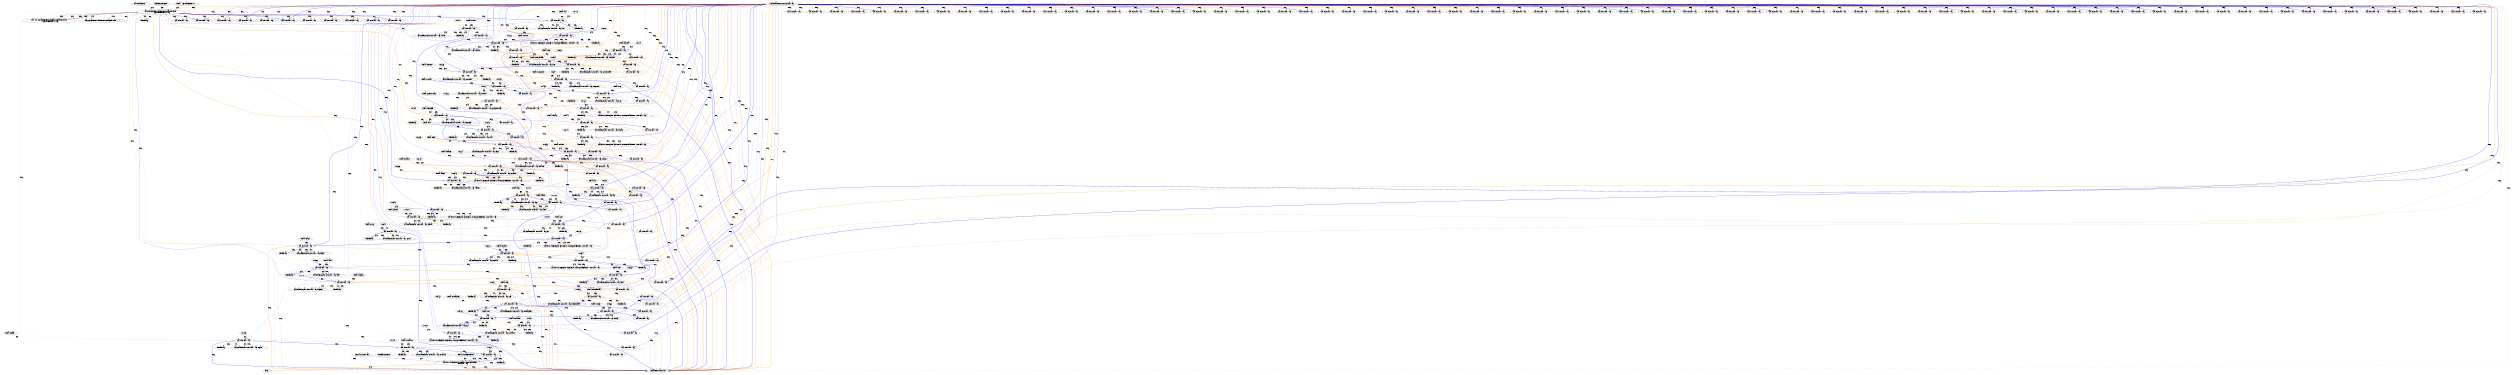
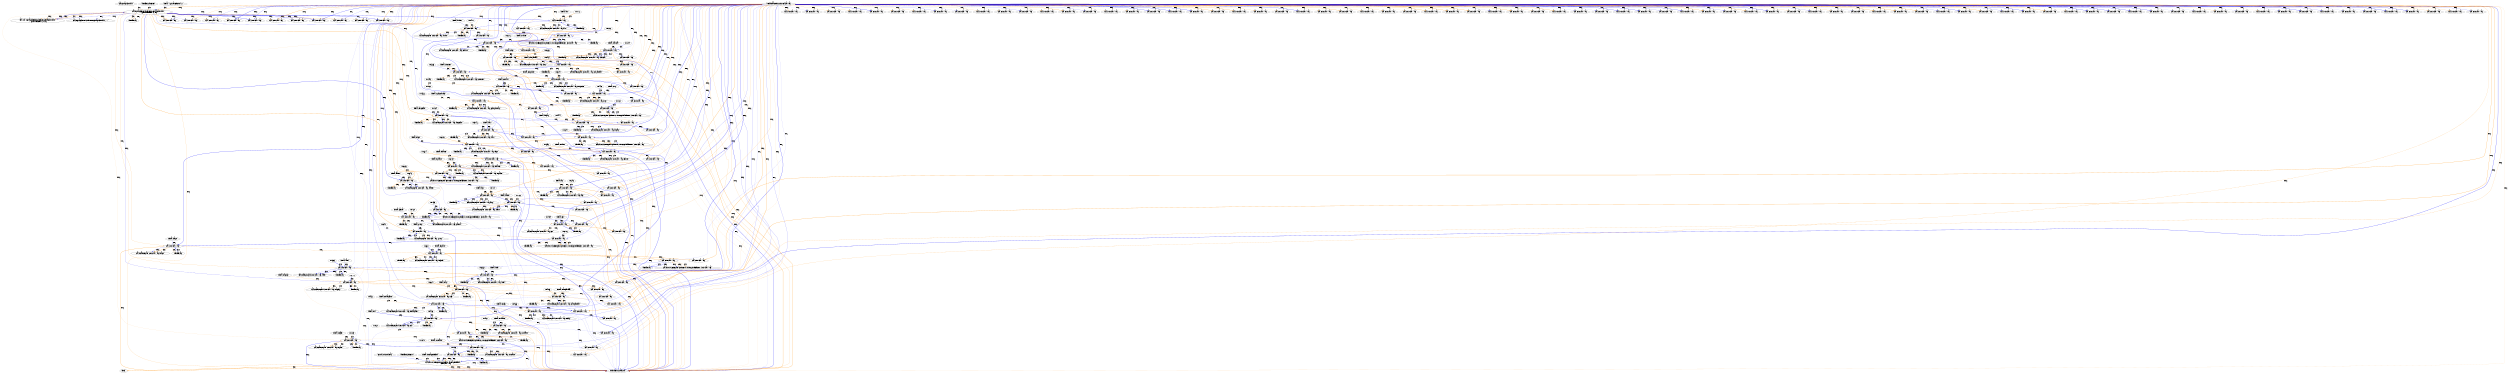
node "(Call,MethodReturn())": label "(Call,MethodReturn())" -> "(Call,GetMagickModule())"
node "1008514": removed
